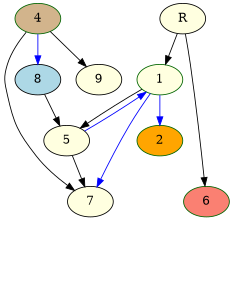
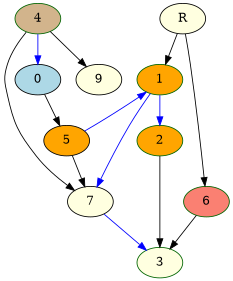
node "8": label "8" -> "0"
node "1": fillcolor lightyellow -> orange
edge "1" -> "5": removed
node "5": fillcolor lightyellow -> orange
node "3": added
